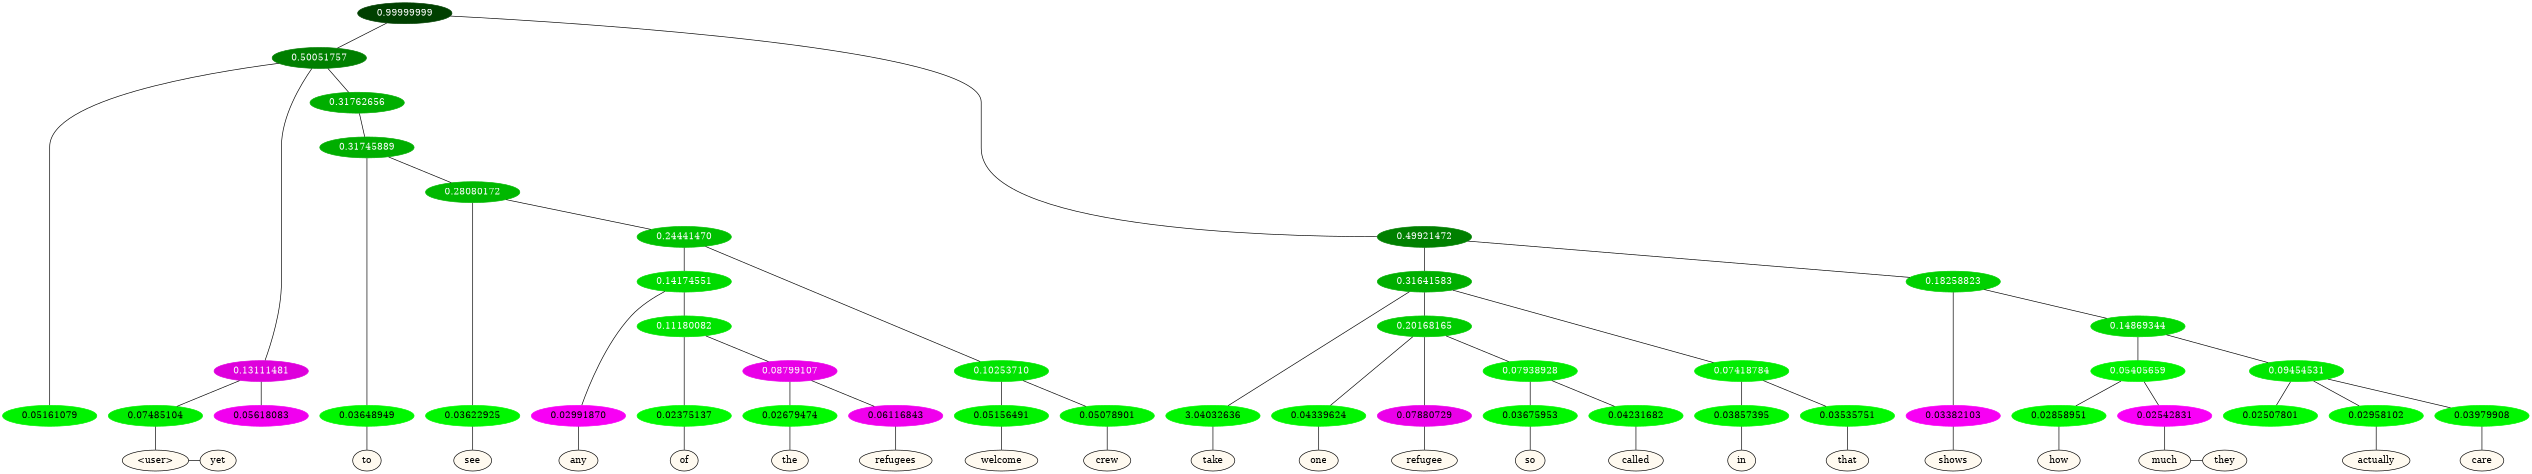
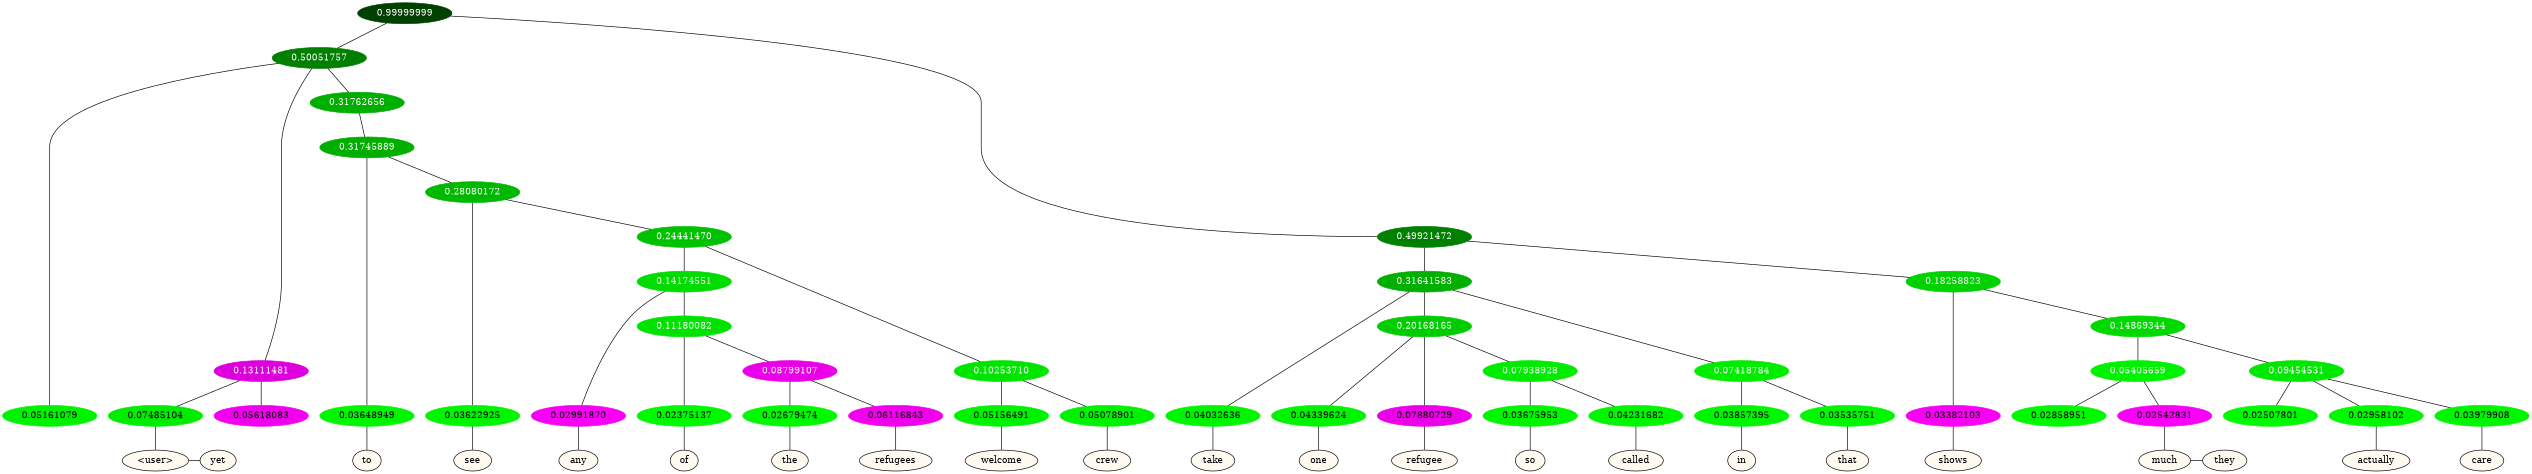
node "3.04032636": label "3.04032636" -> "0.04032636"
node "how": removed
